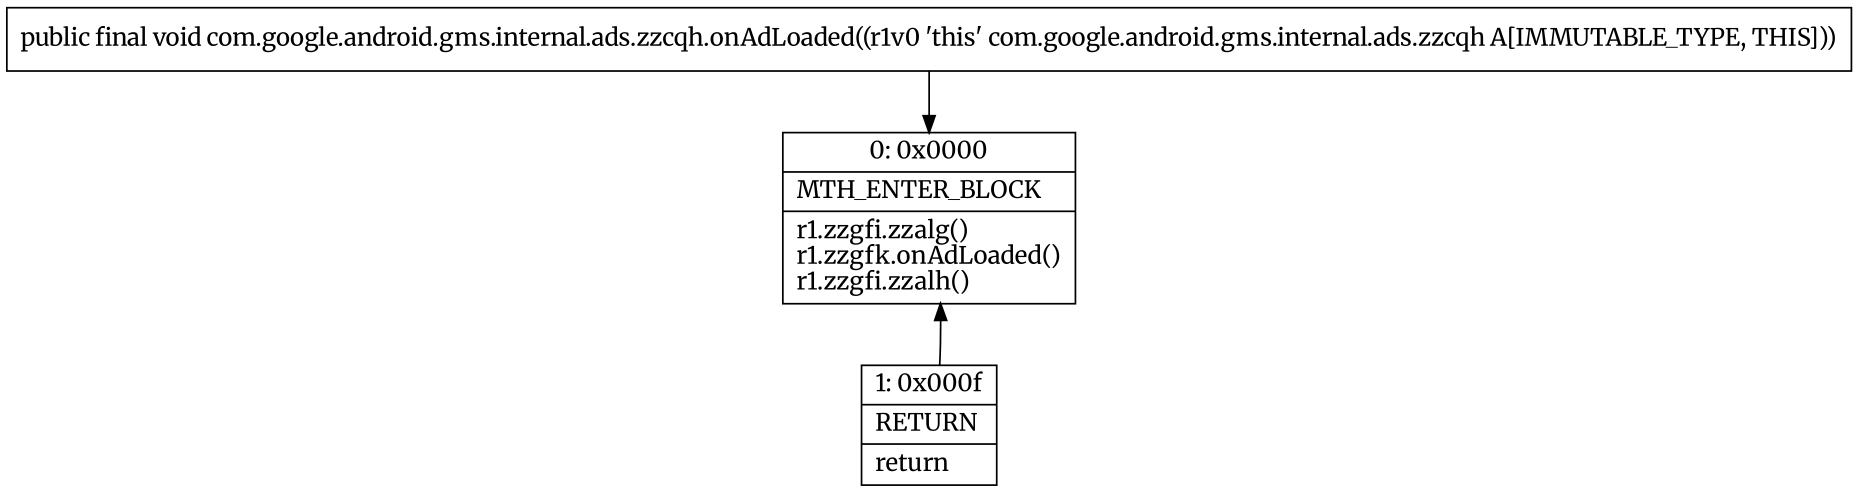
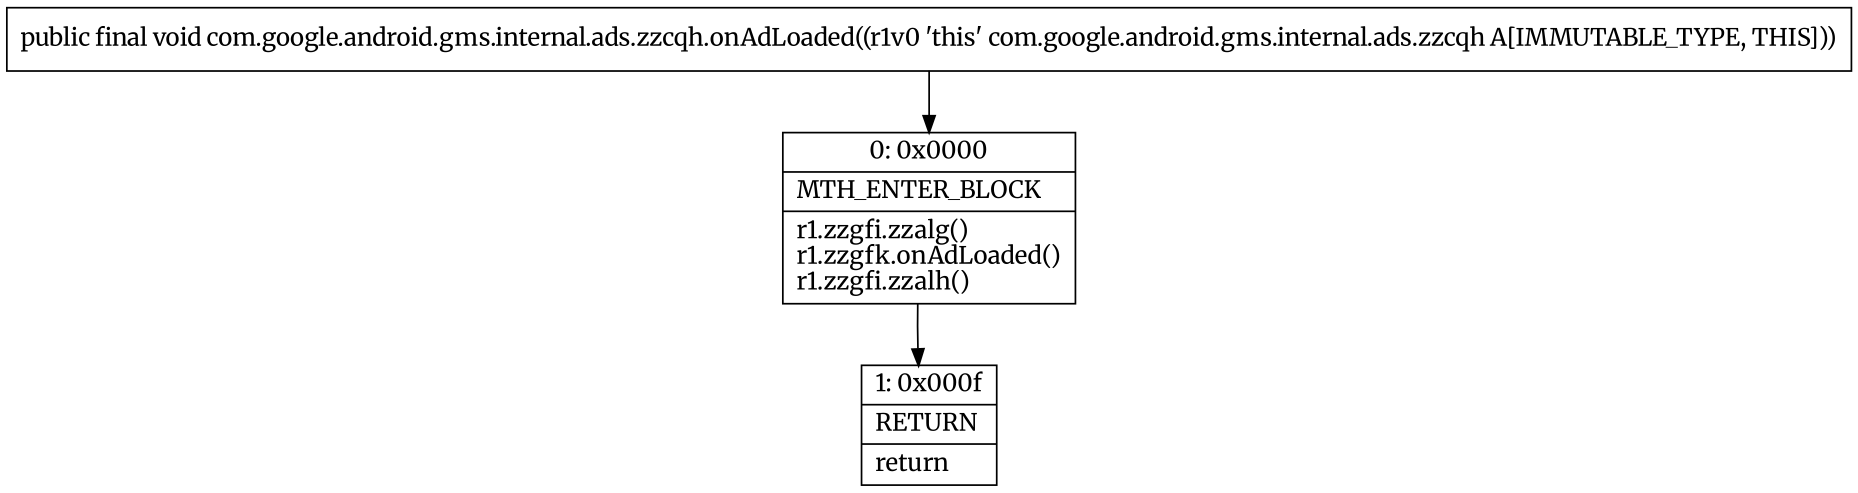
edge "1: 0x000f" -> "0: 0x0000": reversed
